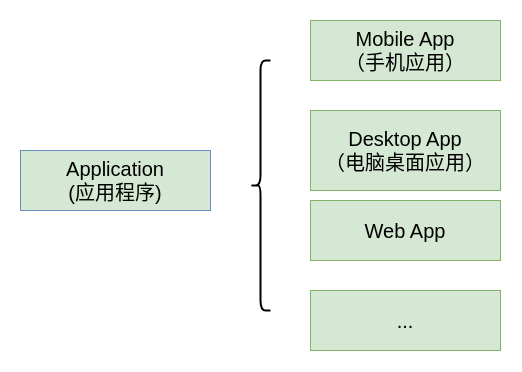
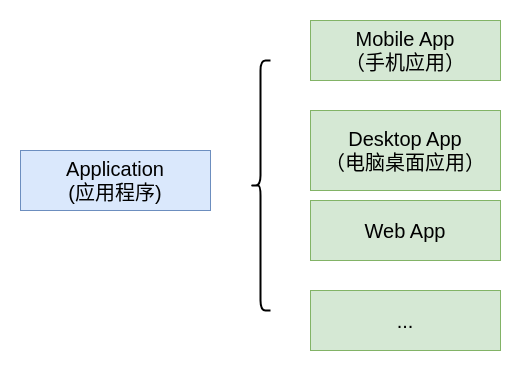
node "Application (应用程序)": fillcolor #d5e8d4 -> #dae8fc
